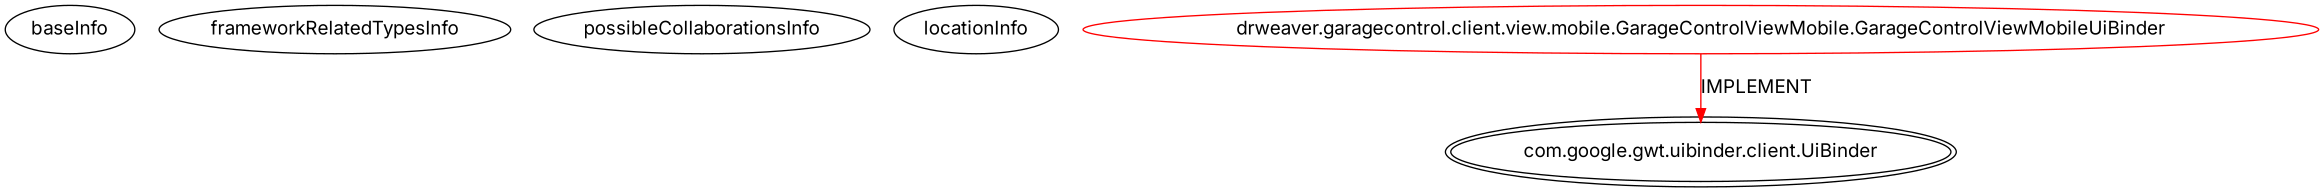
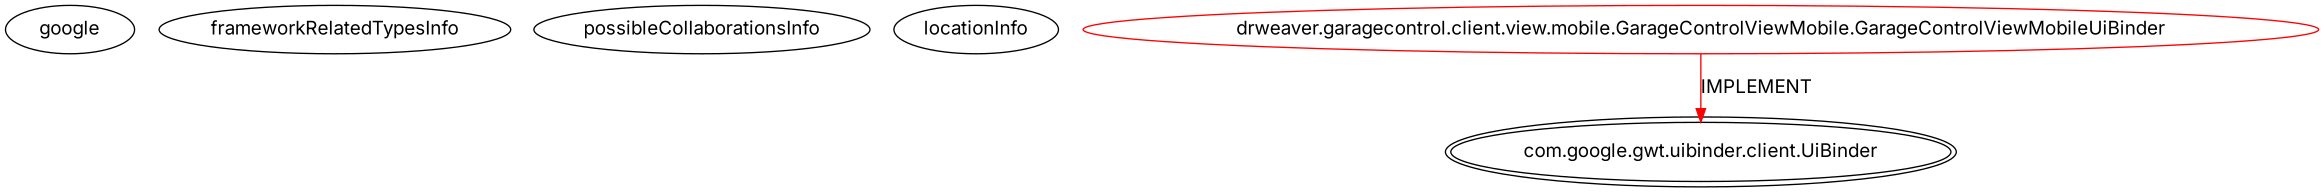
node "baseInfo": label "baseInfo" -> "google"
